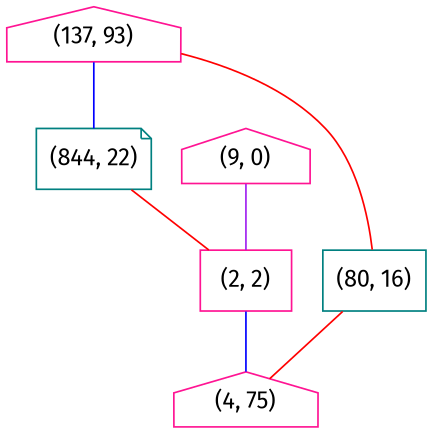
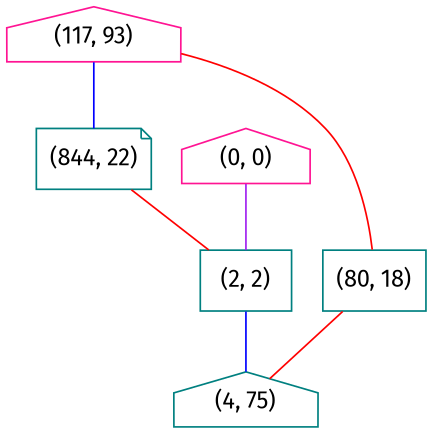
node "(137, 93)": label "(137, 93)" -> "(117, 93)"
node "(9, 0)": label "(9, 0)" -> "(0, 0)"
node "(2, 2)": color deeppink -> teal
node "(80, 16)": label "(80, 16)" -> "(80, 18)"
node "(4, 75)": color deeppink -> teal
